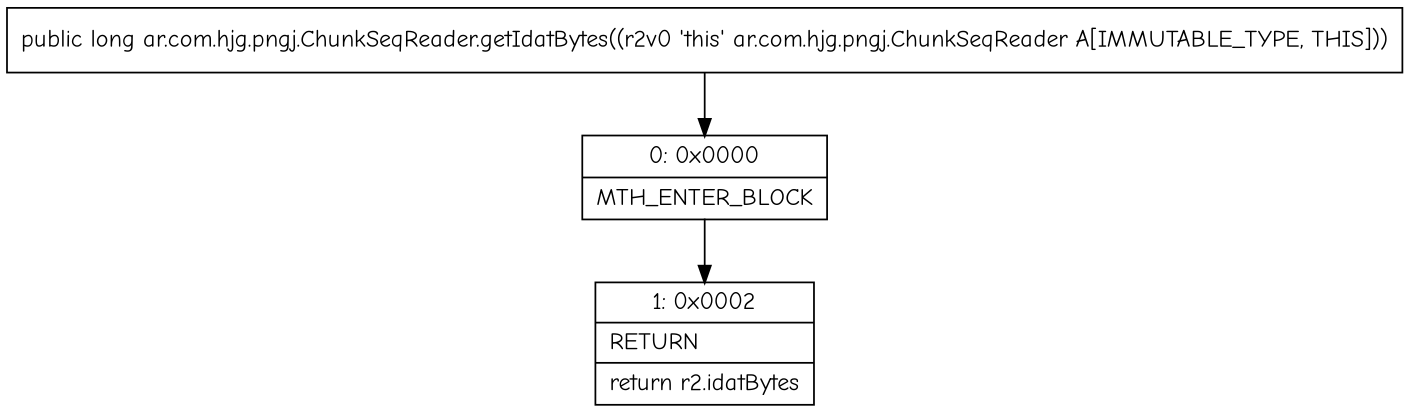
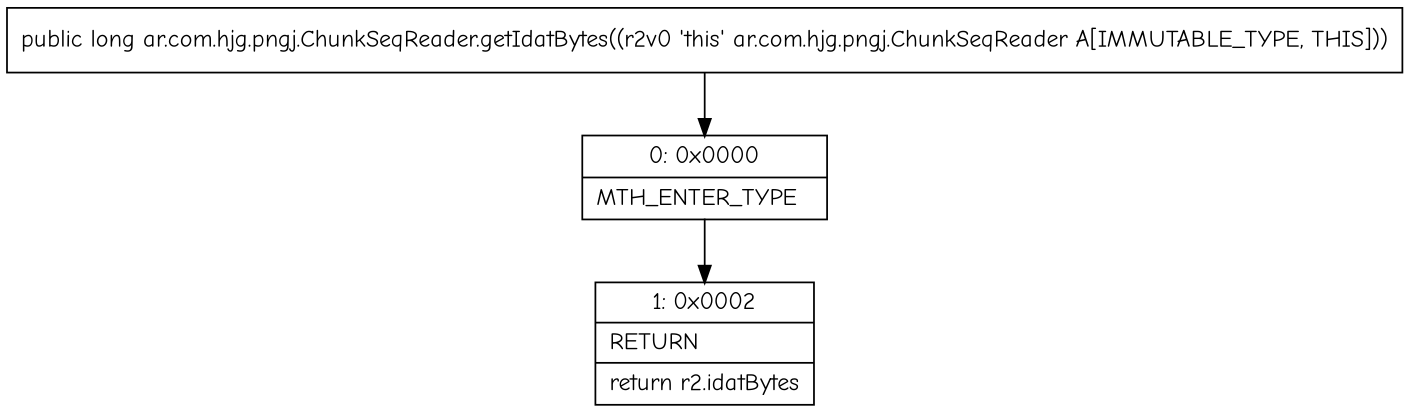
node "0: 0x0000": text "MTH_ENTER_BLOCK" -> "MTH_ENTER_TYPE"
